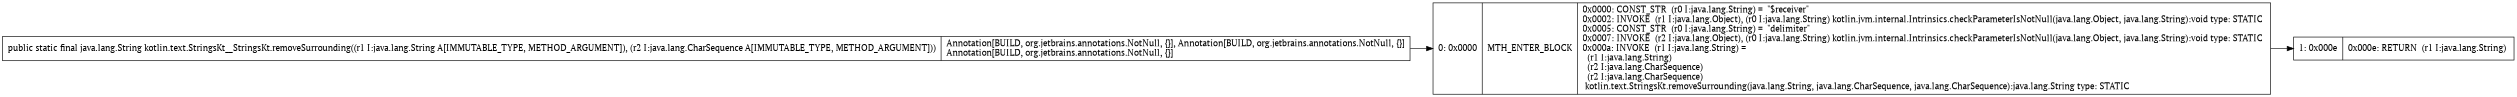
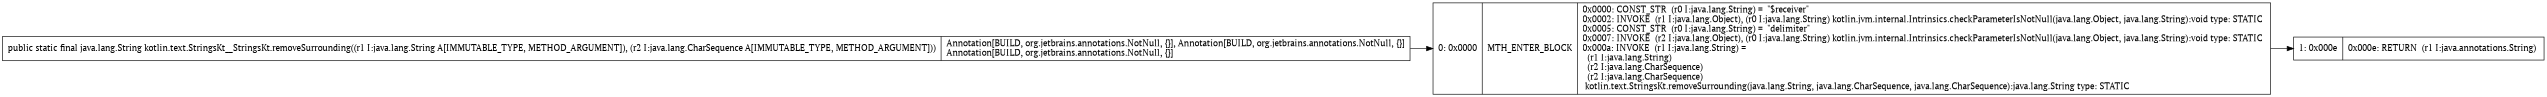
node "1: 0x000e": text "0x000e: RETURN  (r1 I:java.lang.String)" -> "0x000e: RETURN  (r1 I:java.annotations.String)"
